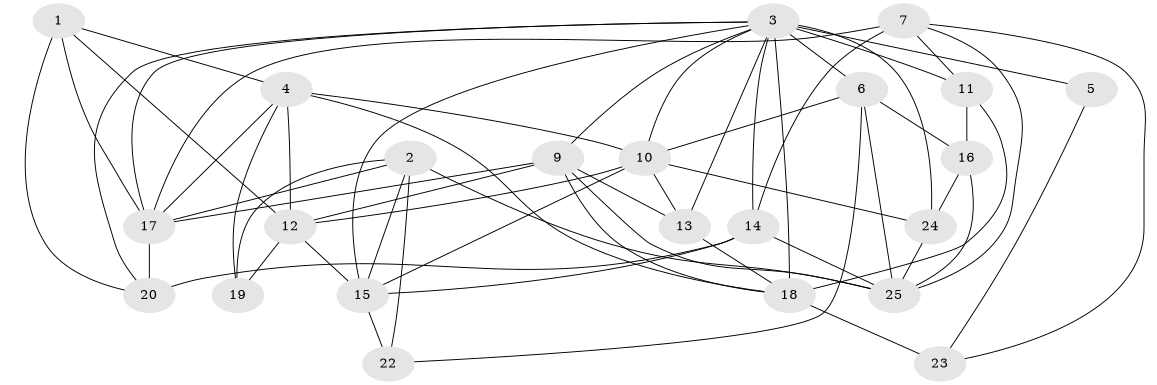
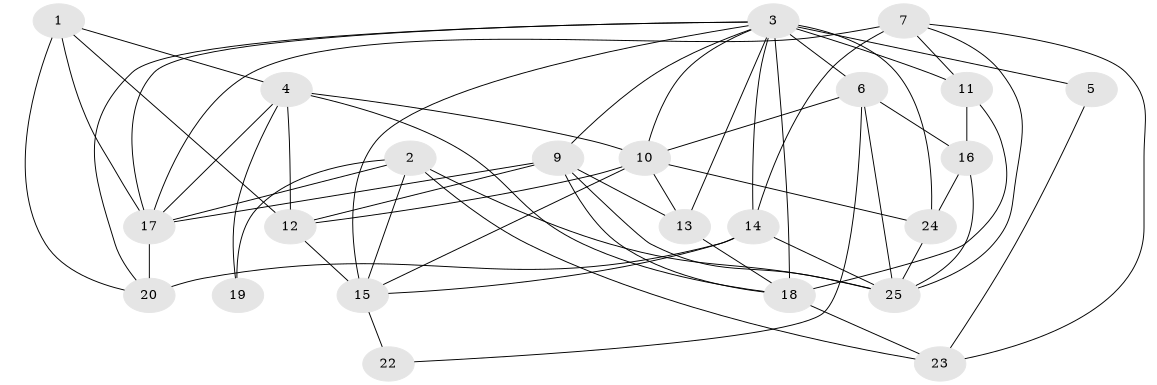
edge "2" -- "22": now "2" -- "23"
edge "12" -- "19": removed
